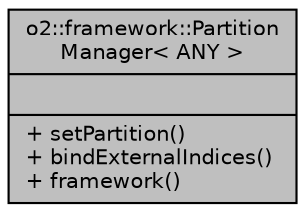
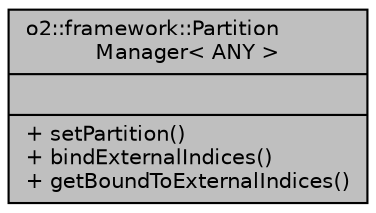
node "o2::framework::Partition": text "+ framework()" -> "+ getBoundToExternalIndices()"
